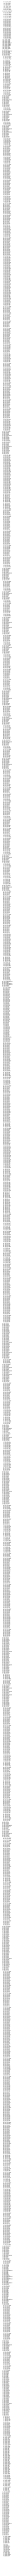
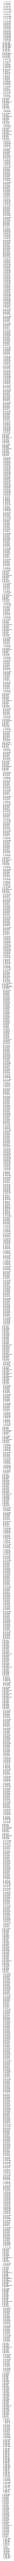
node "11cf: [NO_SSA] SLT 11d0: [NO_SSA] INVALID": added
